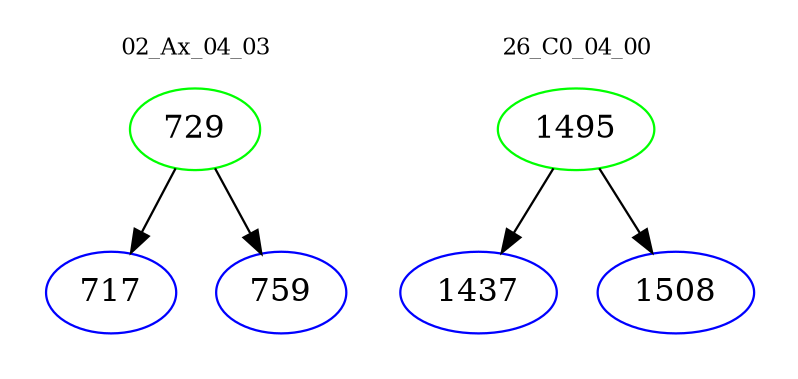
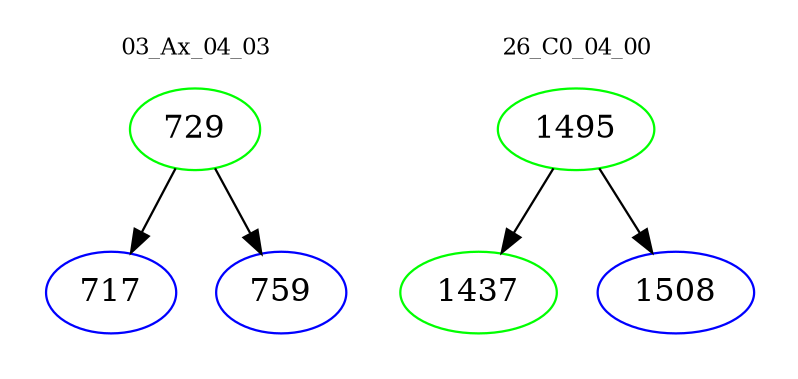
cluster "02_Ax_04_03": label "02_Ax_04_03" -> "03_Ax_04_03"
node "1437": color blue -> green
